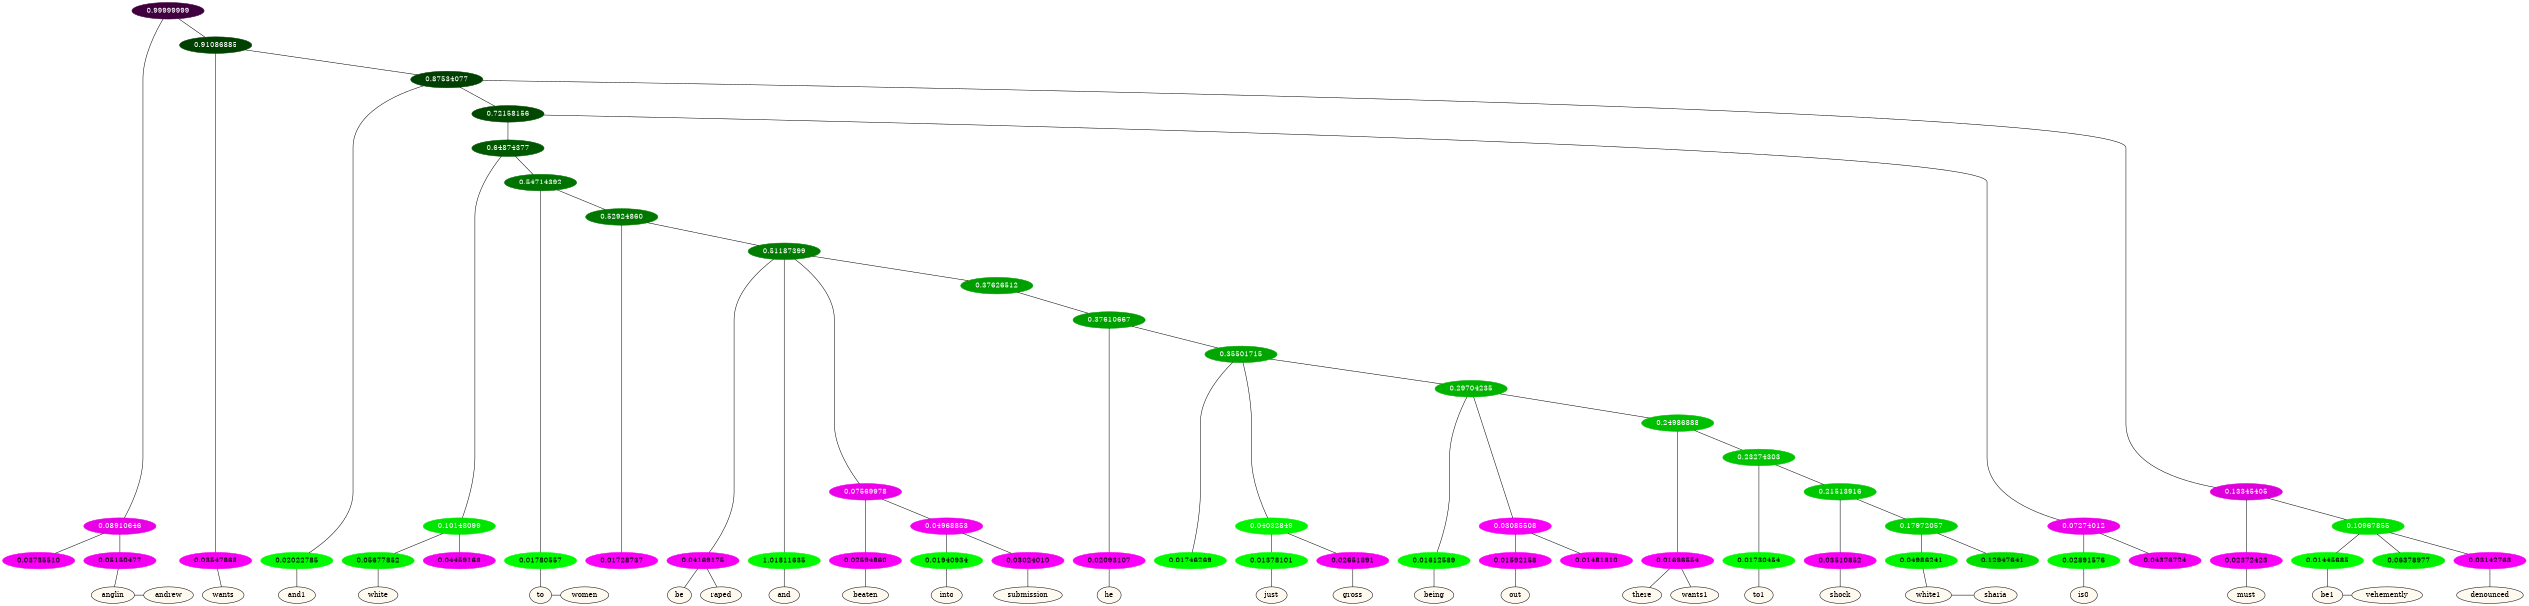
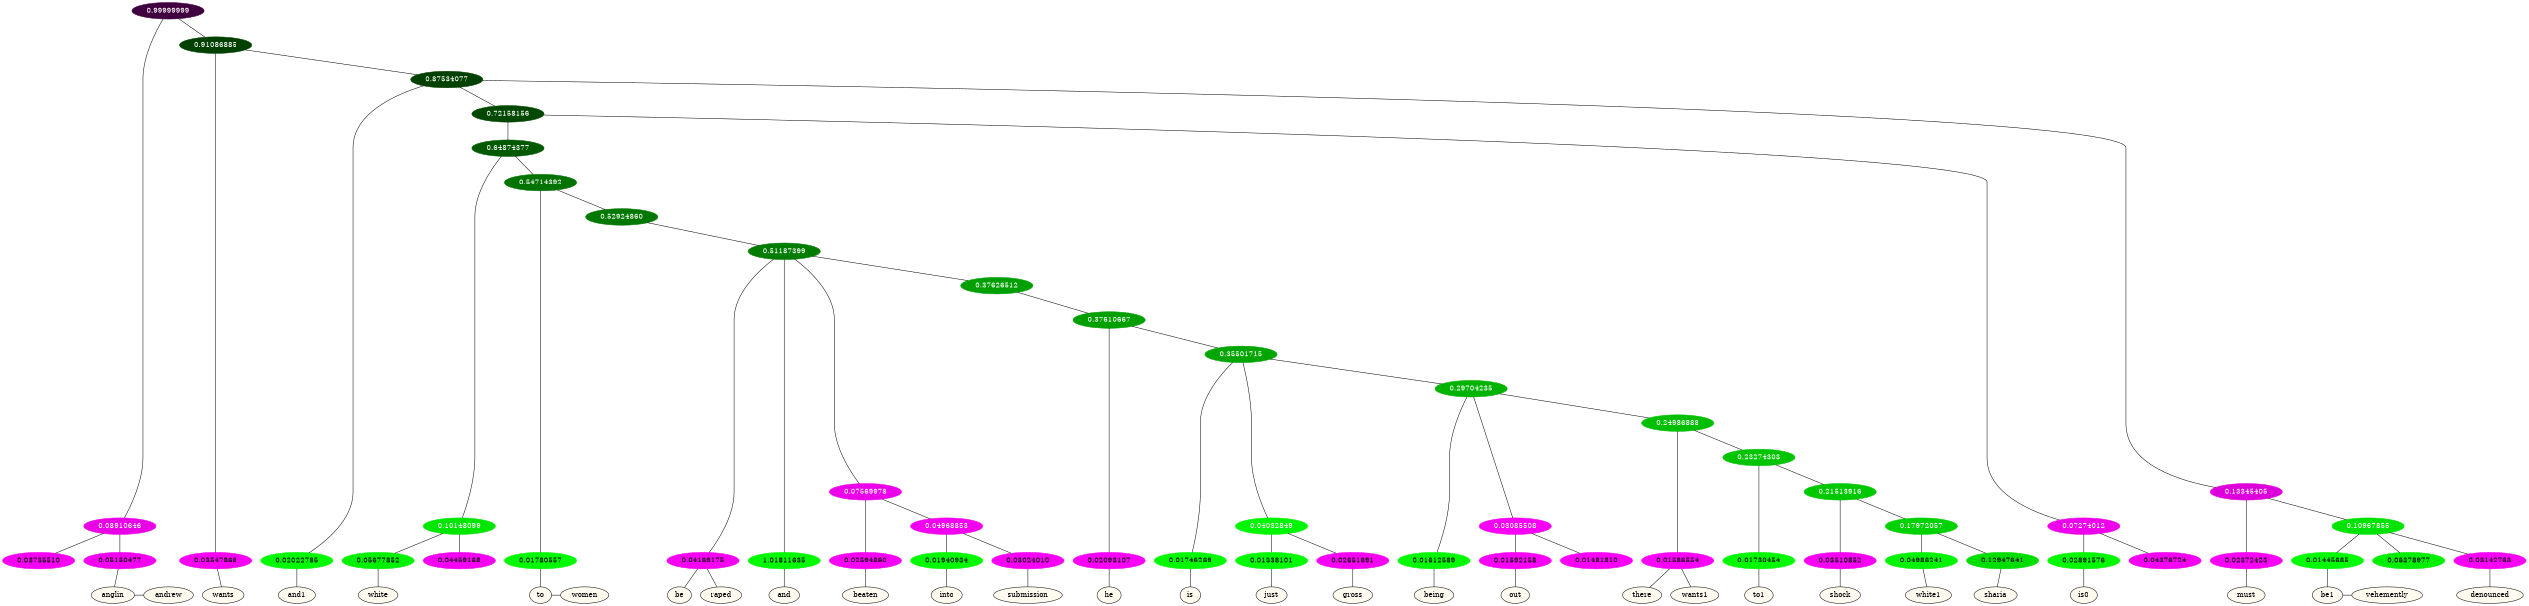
node "0.01728737": removed
node "0.01378101": label "0.01378101" -> "0.01338101"
node "0.01686554": label "0.01686554" -> "0.01586554"
node "is": added
edge "white1" -- "sharia": now "0.12947641" -- "sharia"
